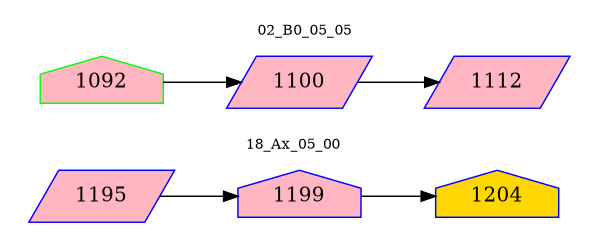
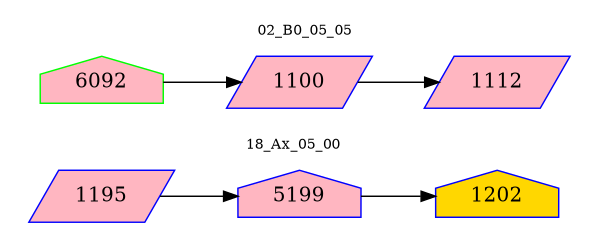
node "1092": label "1092" -> "6092"
node "1199": label "1199" -> "5199"
node "1204": label "1204" -> "1202"
